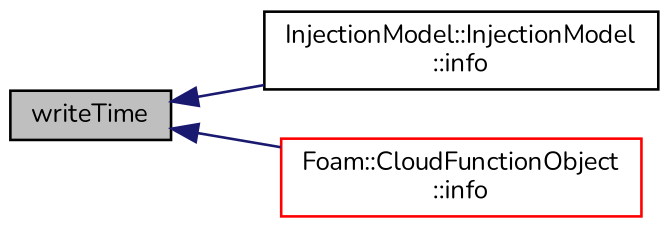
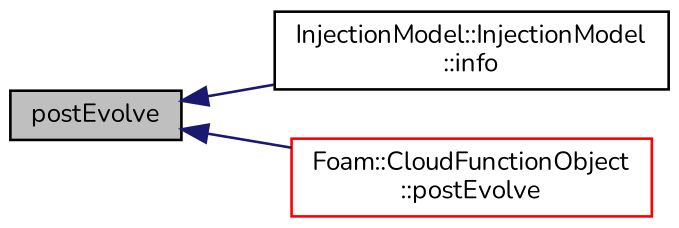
node "writeTime": label "writeTime" -> "postEvolve"
node "Foam::CloudFunctionObject ::info": label "Foam::CloudFunctionObject ::info" -> "Foam::CloudFunctionObject ::postEvolve"
